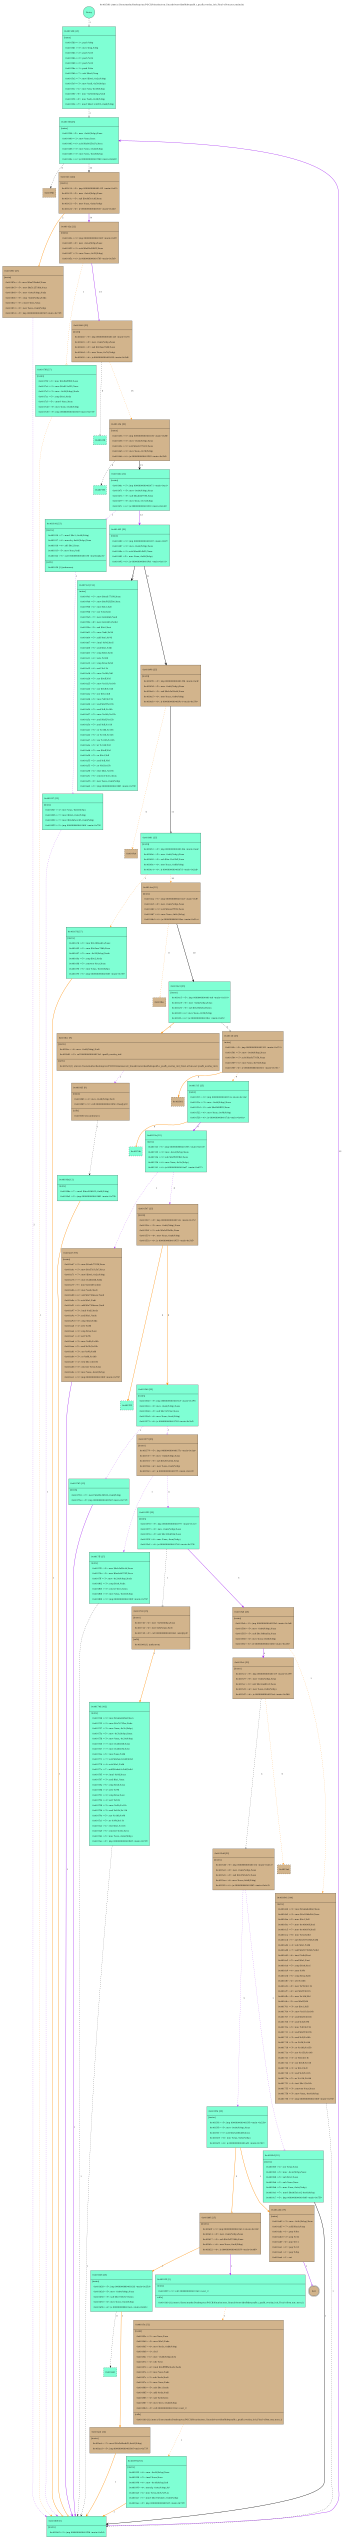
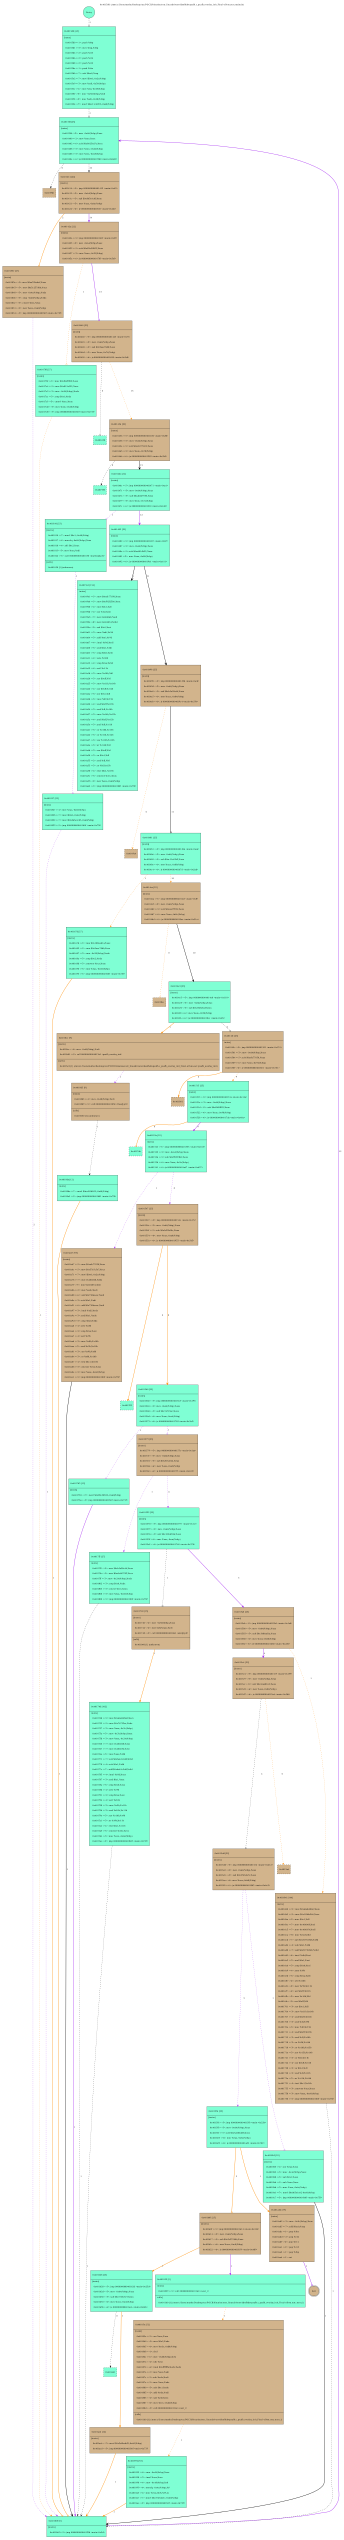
edge "0x401a67 [95]" -> "0x401b0f [5]": color purple -> black
